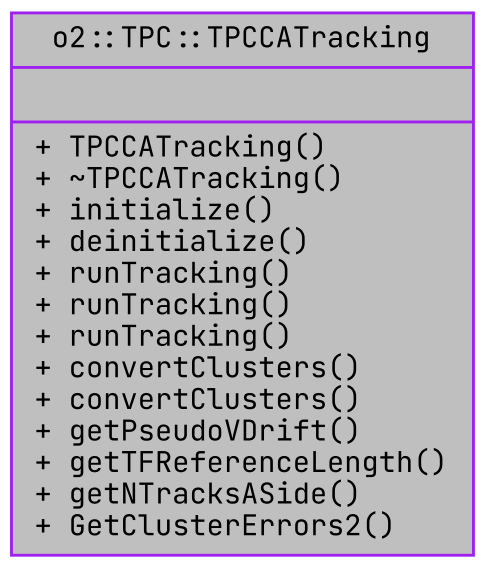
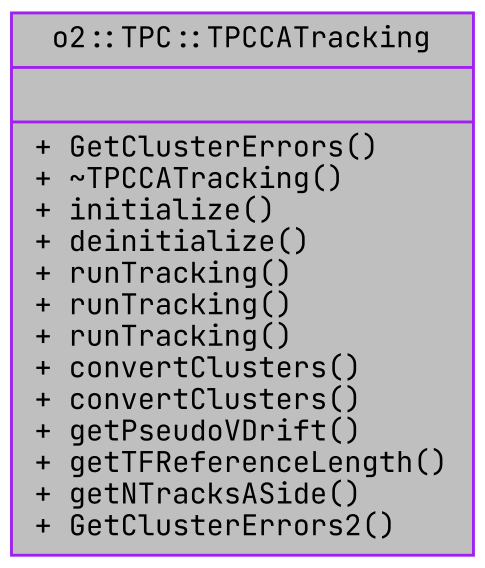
node "o2::TPC::TPCCATracking": text "+ TPCCATracking()" -> "+ GetClusterErrors()"
